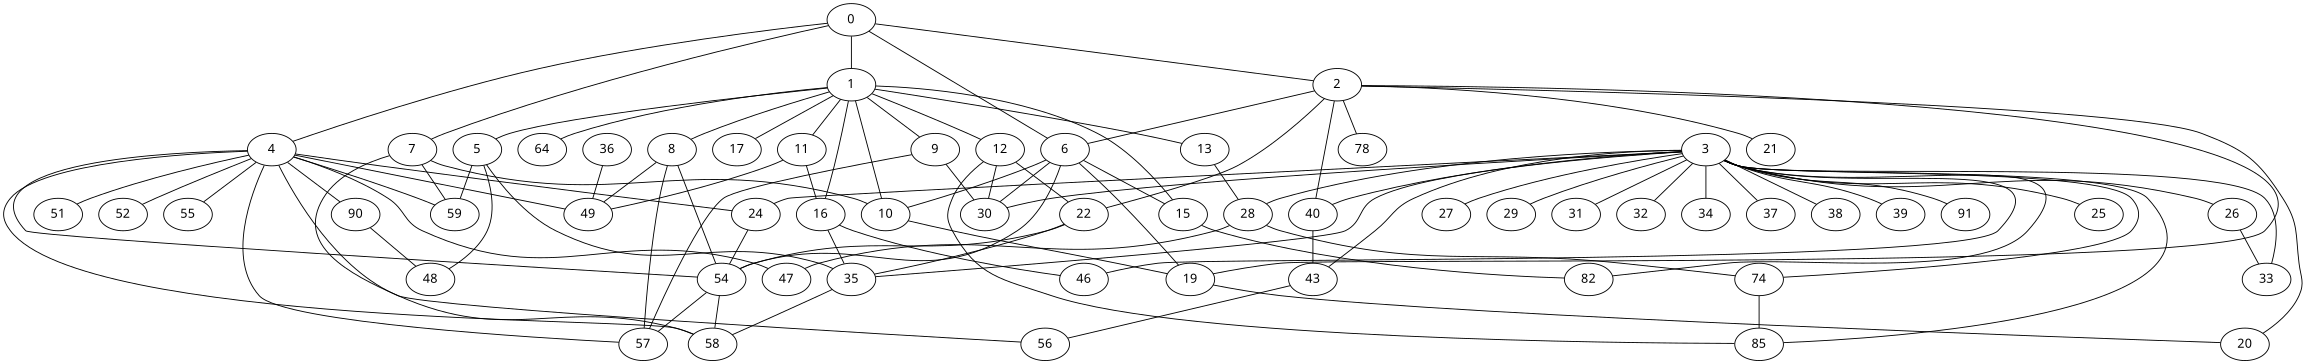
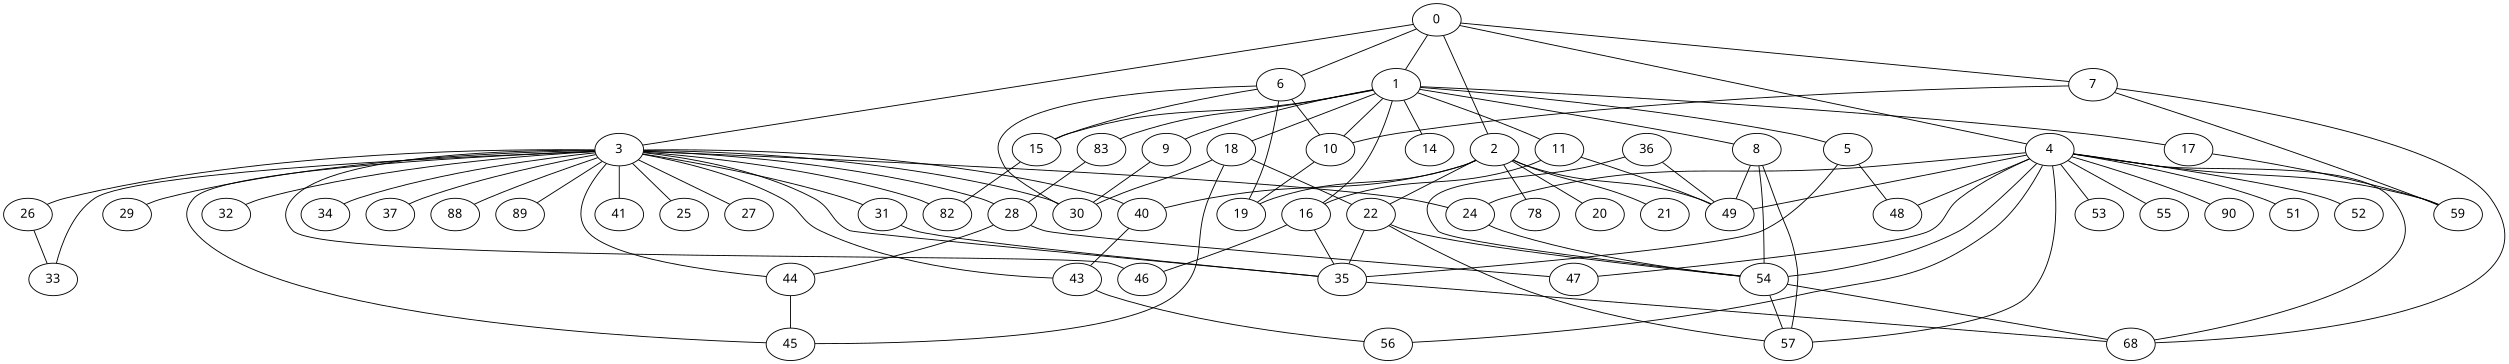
edge "0" -- "3": added
edge "2" -- "6": now "2" -- "49"
node "64": label "64" -> "14"
node "12": label "12" -> "18"
node "13": label "13" -> "83"
edge "5" -- "59": now "17" -- "59"
edge "9" -- "57": now "22" -- "57"
node "38": label "38" -> "88"
node "39": label "39" -> "89"
node "91": label "91" -> "41"
node "53": added
edge "90" -- "48": now "4" -- "48"
edge "31" -- "35": added
edge "6" -- "54": now "36" -- "54"
node "74": label "74" -> "44"
edge "19" -- "20": removed
node "58": label "58" -> "68"
node "85": label "85" -> "45"
